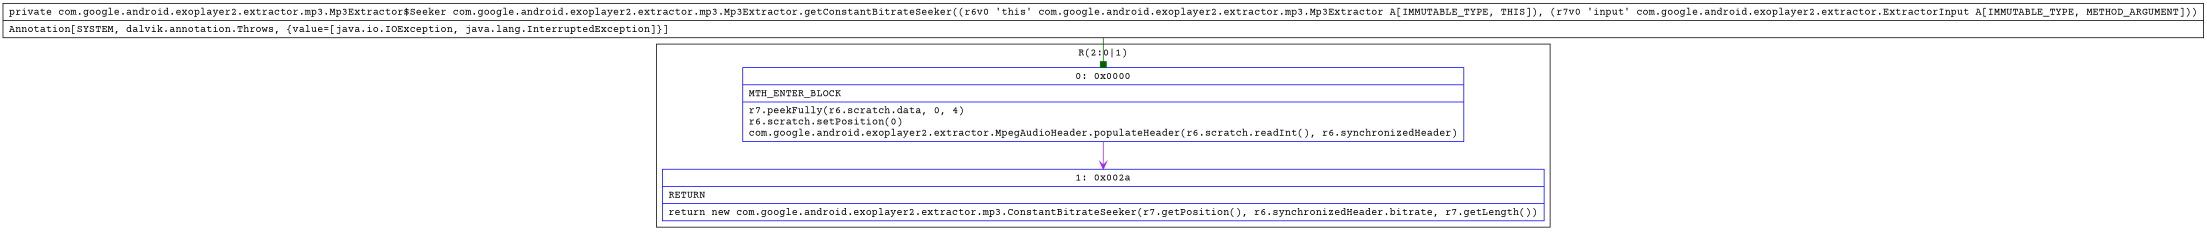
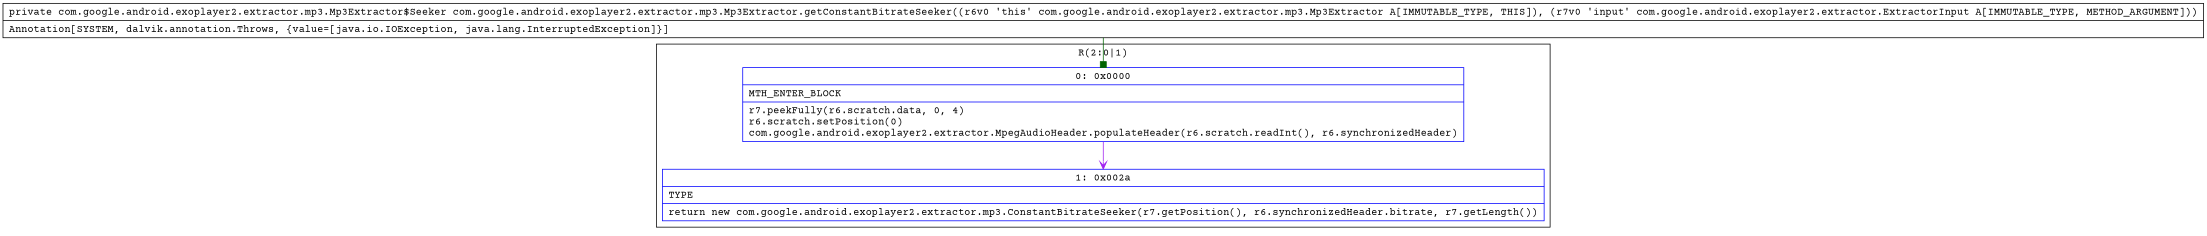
node "1: 0x002a": text "RETURN" -> "TYPE"
